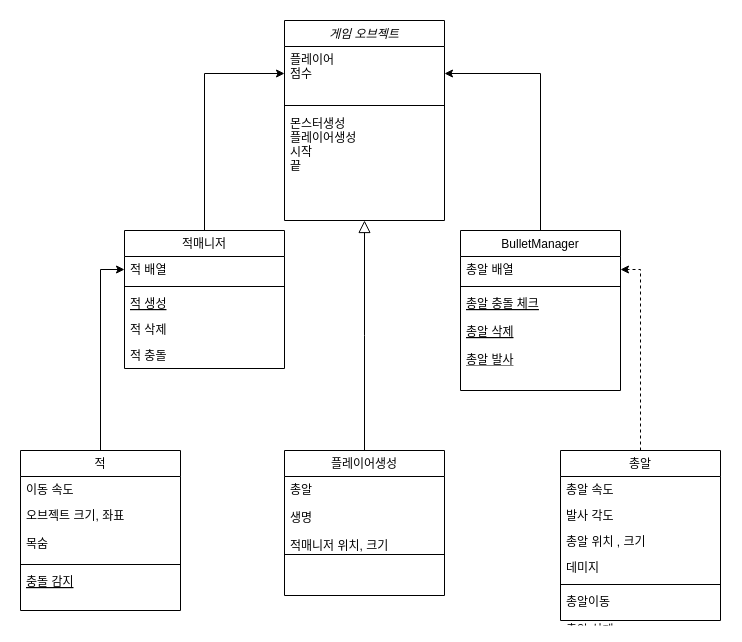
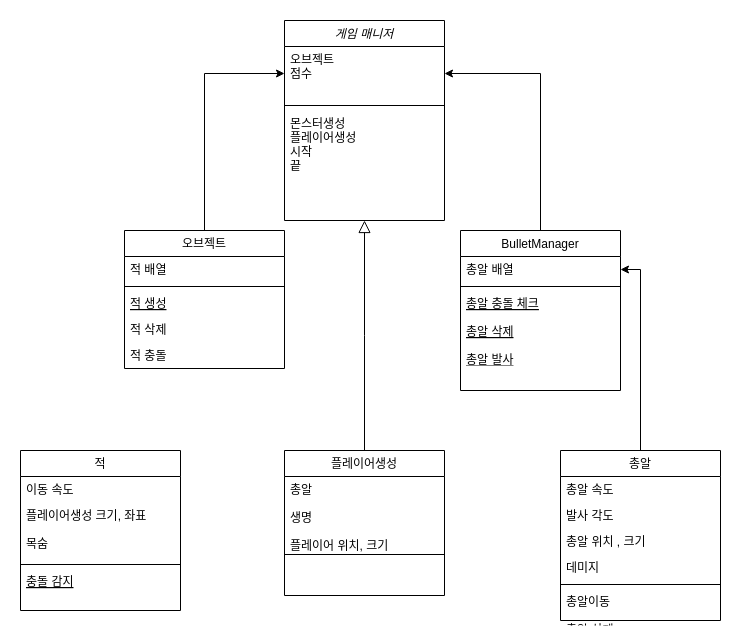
node "게임 오브젝트": label "게임 오브젝트" -> "게임 매니저"
node "플레이어 점수": label "플레이어 점수" -> "오브젝트 점수"
node "적매니저": label "적매니저" -> "오브젝트"
edge "적" -> "적 배열": removed
edge "총알" -> "총알 배열": style dashed -> solid
node "총알 생명 적매니저 위치, 크기": label "총알 생명 적매니저 위치, 크기" -> "총알 생명 플레이어 위치, 크기"
node "오브젝트 크기, 좌표 목숨": label "오브젝트 크기, 좌표 목숨" -> "플레이어생성 크기, 좌표 목숨"
